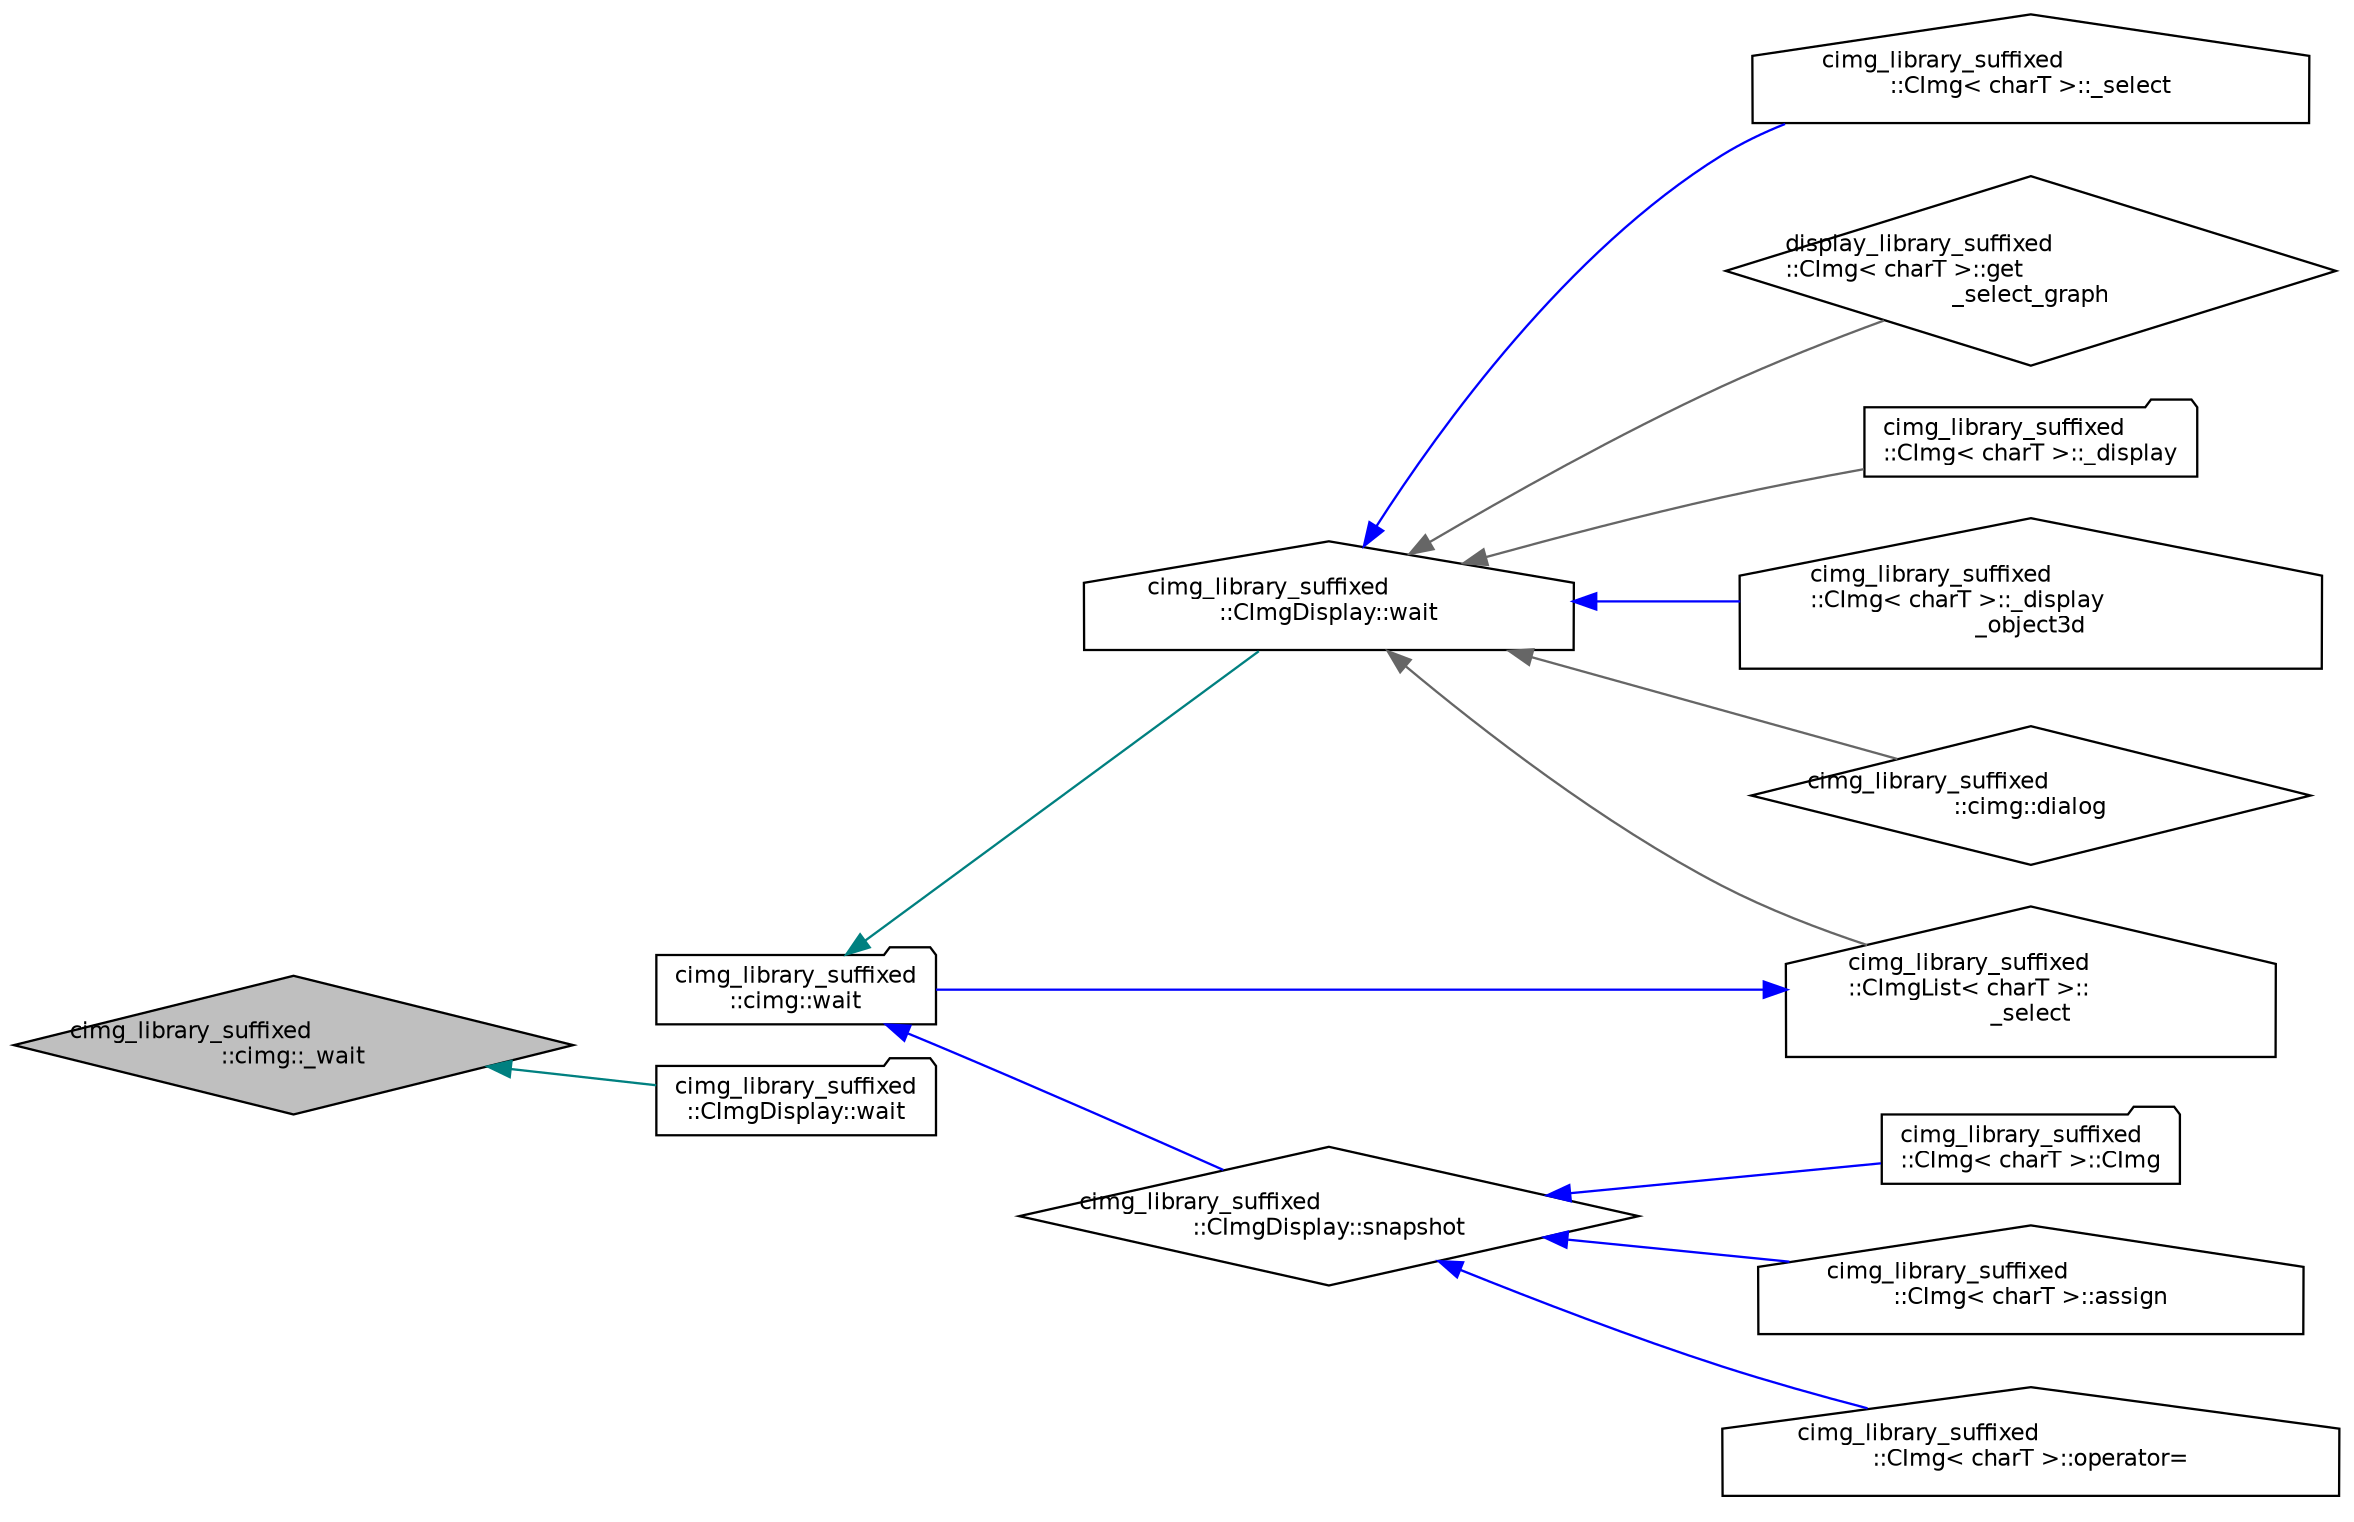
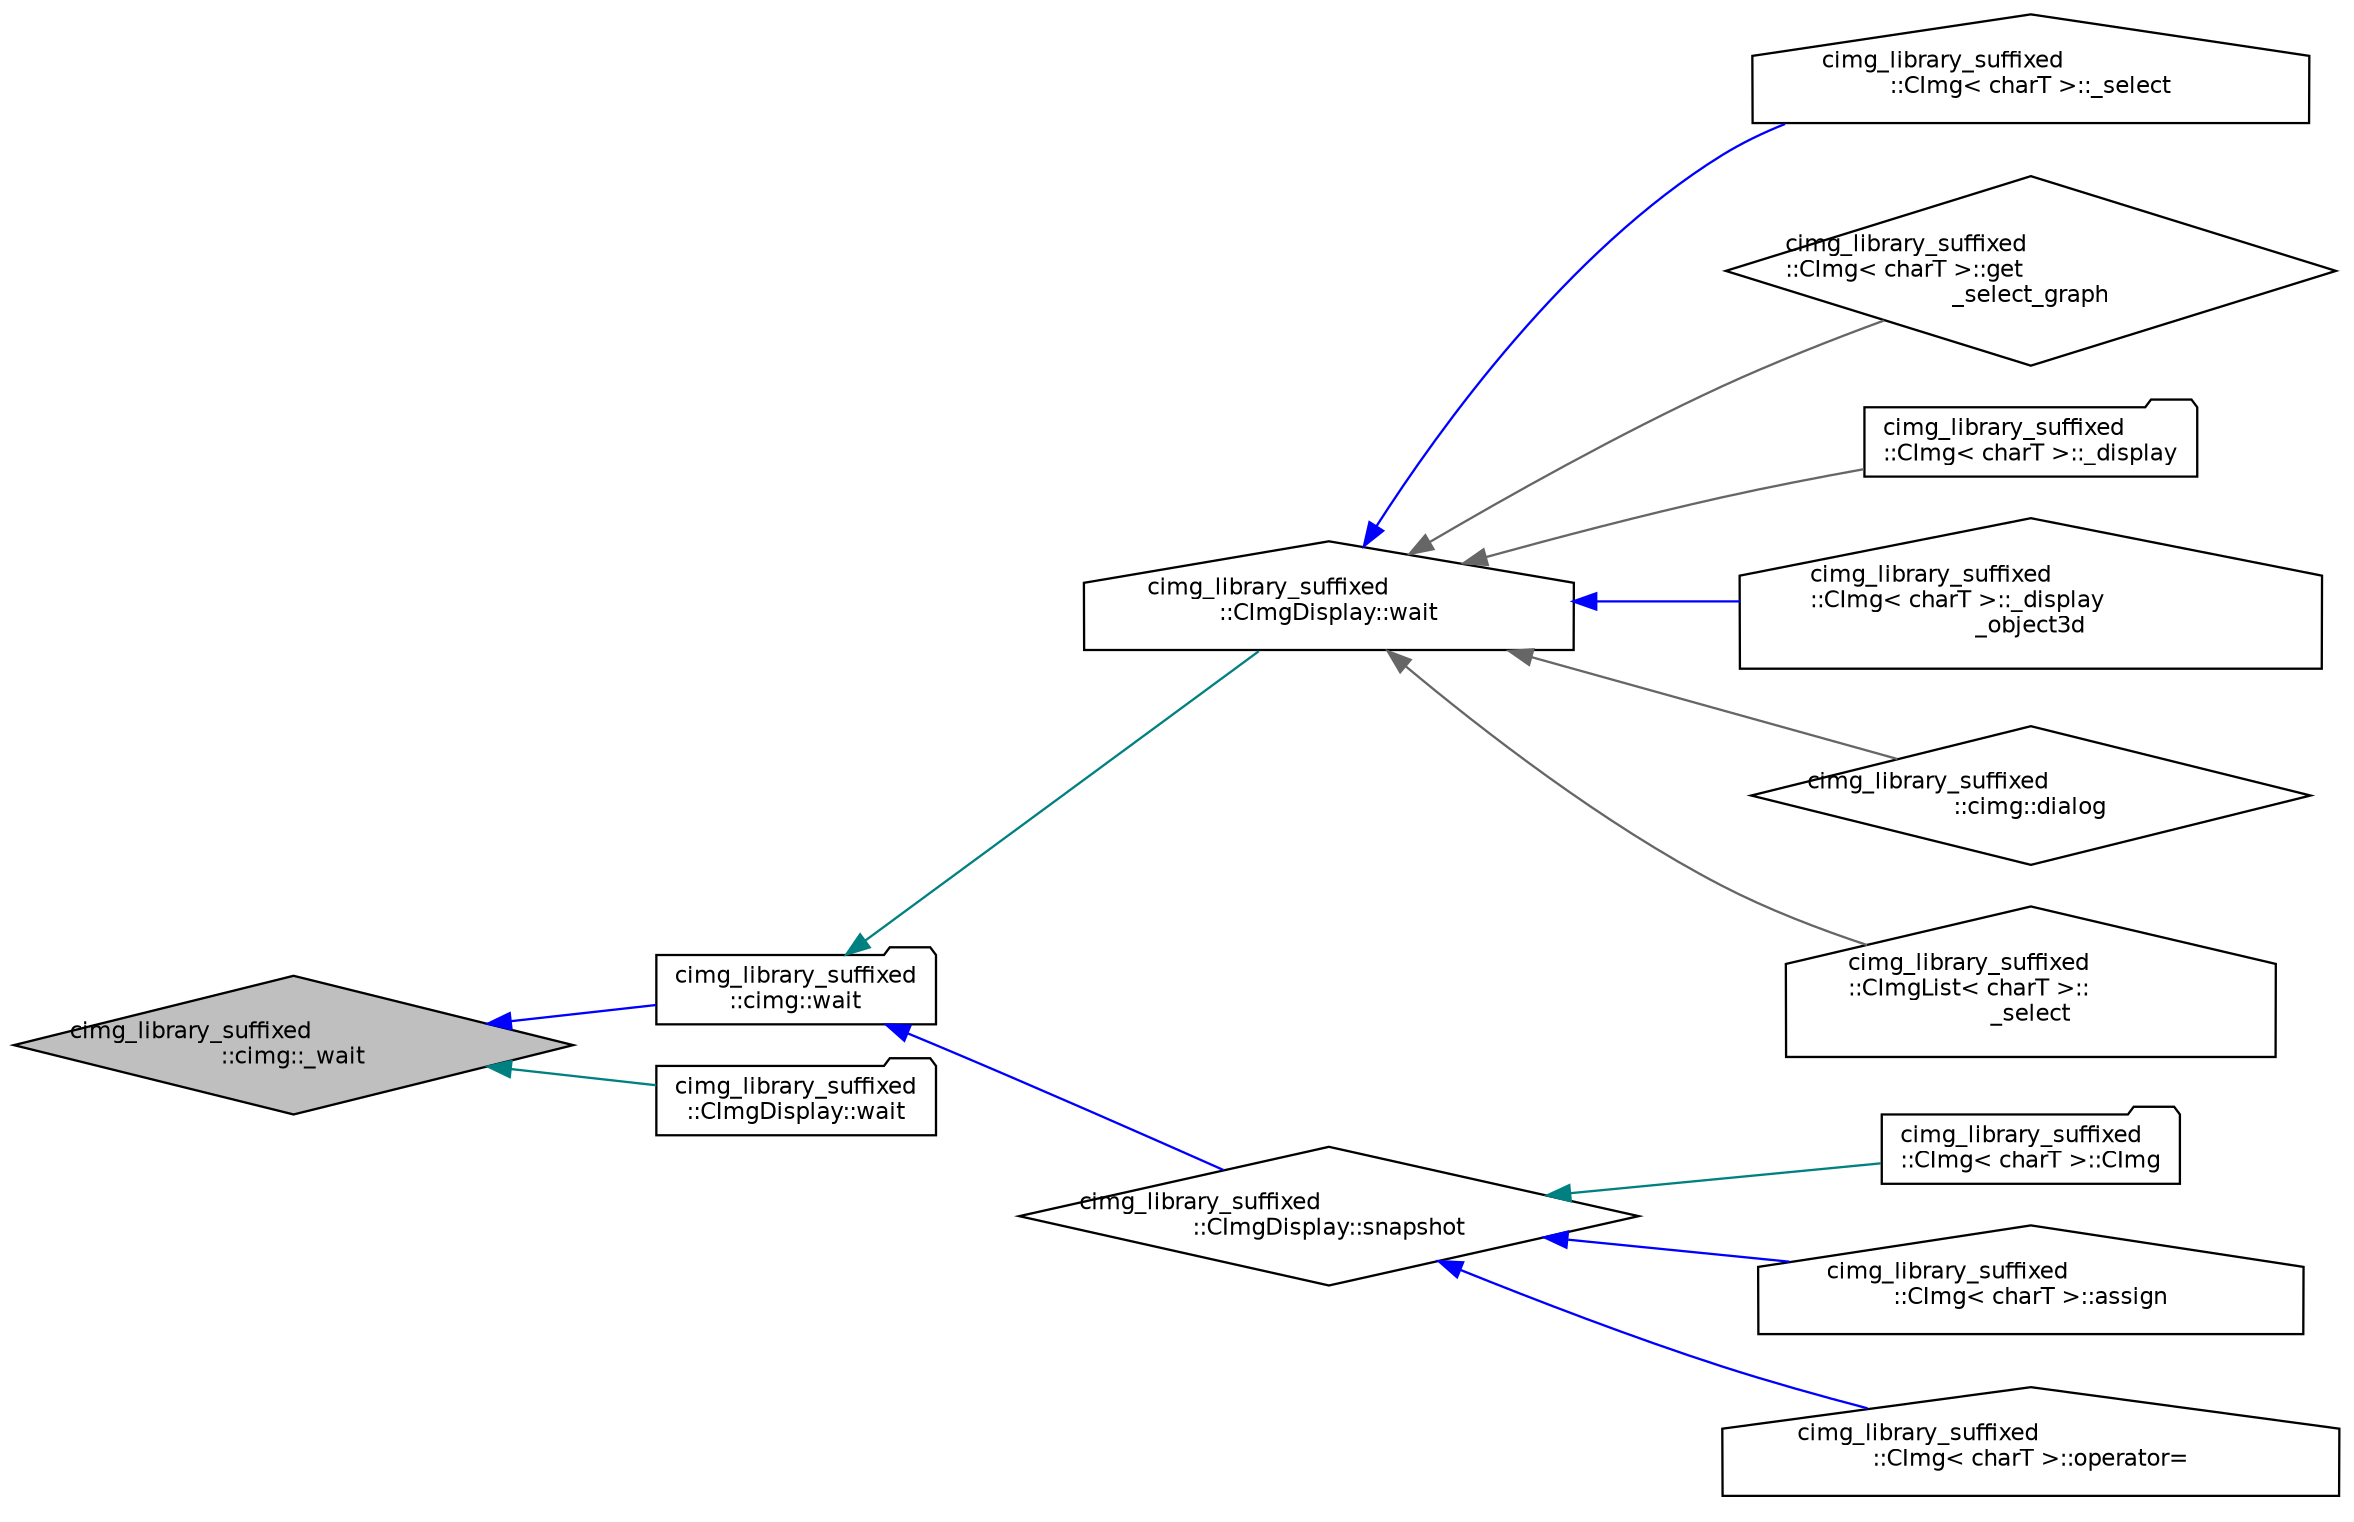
node "display_library_suffixed ::CImg< charT >::get _select_graph": label "display_library_suffixed ::CImg< charT >::get _select_graph" -> "cimg_library_suffixed ::CImg< charT >::get _select_graph"
edge "cimg_library_suffixed ::cimg::wait" -> "cimg_library_suffixed ::CImgList< charT >:: _select": now "cimg_library_suffixed ::cimg::wait" -> "cimg_library_suffixed ::cimg::_wait"
edge "cimg_library_suffixed ::CImg< charT >::CImg" -> "cimg_library_suffixed ::CImgDisplay::snapshot": color blue -> teal
